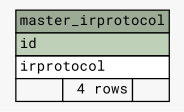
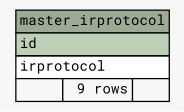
node "master_irprotocol": text "4 rows" -> "9 rows"
